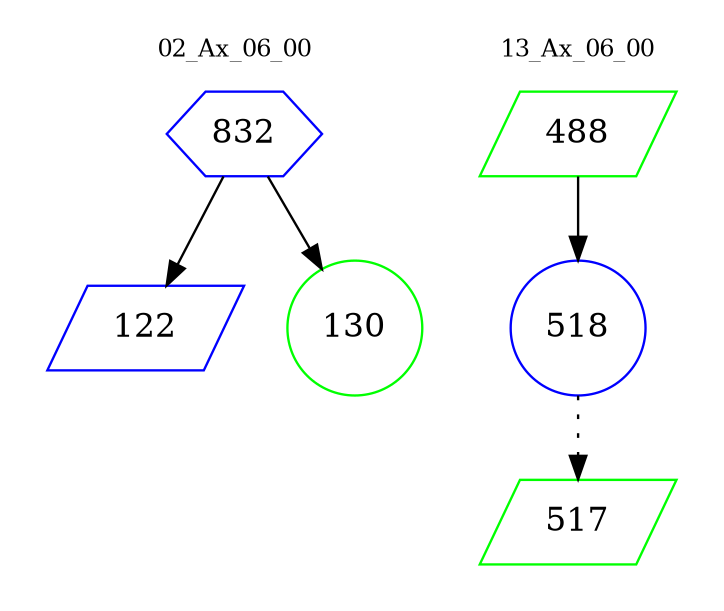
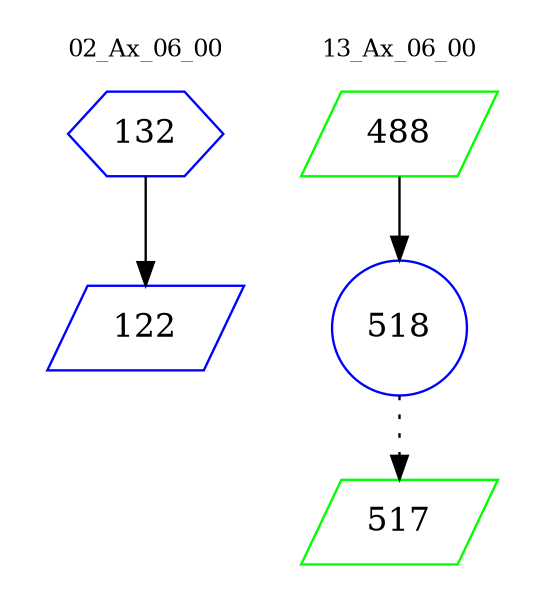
node "832": label "832" -> "132"
node "130": removed
